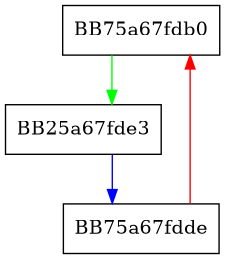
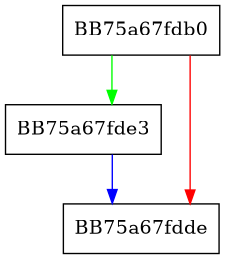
node "BB25a67fde3": label "BB25a67fde3" -> "BB75a67fde3"
edge "BB75a67fdde" -> "BB75a67fdb0": reversed
